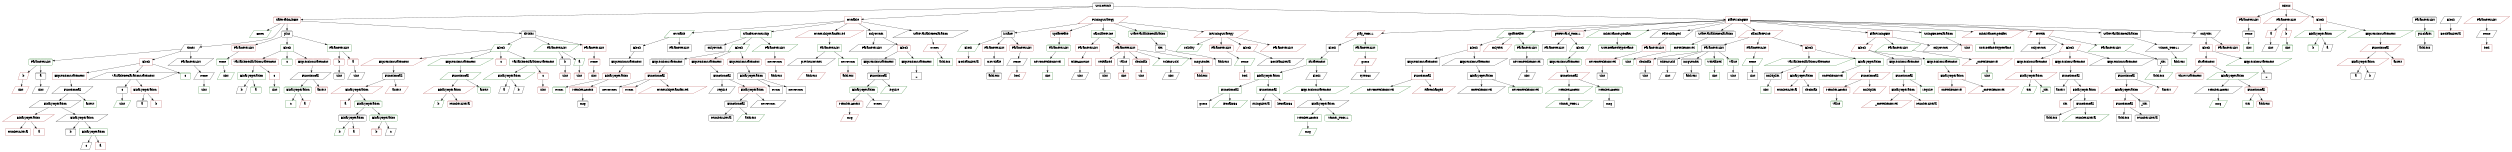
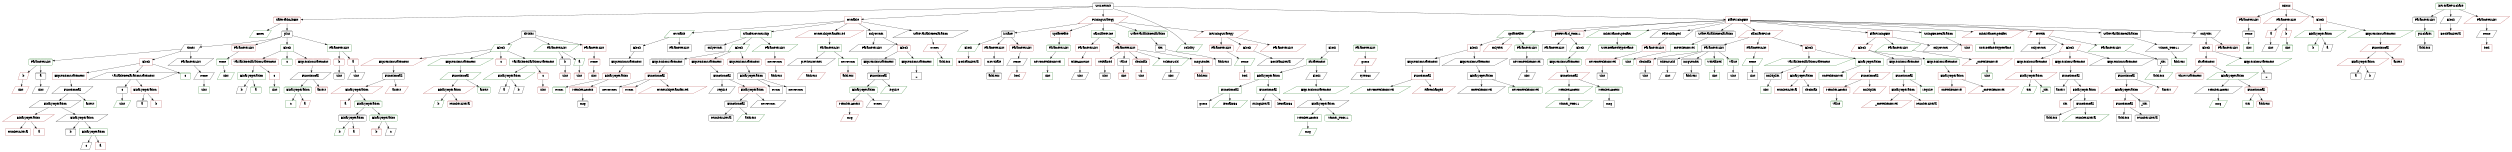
node "isPresalePurchase": added
edge "SourceUnit" -> "PricingStrategy": added
edge "SafeMathLibExt" -> "divides": removed
node "play_TOD11": removed
edge "isPricingStrategy" -> "solidity": now "SourceUnit" -> "solidity"
edge "SafeMathLibExt" -> "times": now "plus" -> "times"
